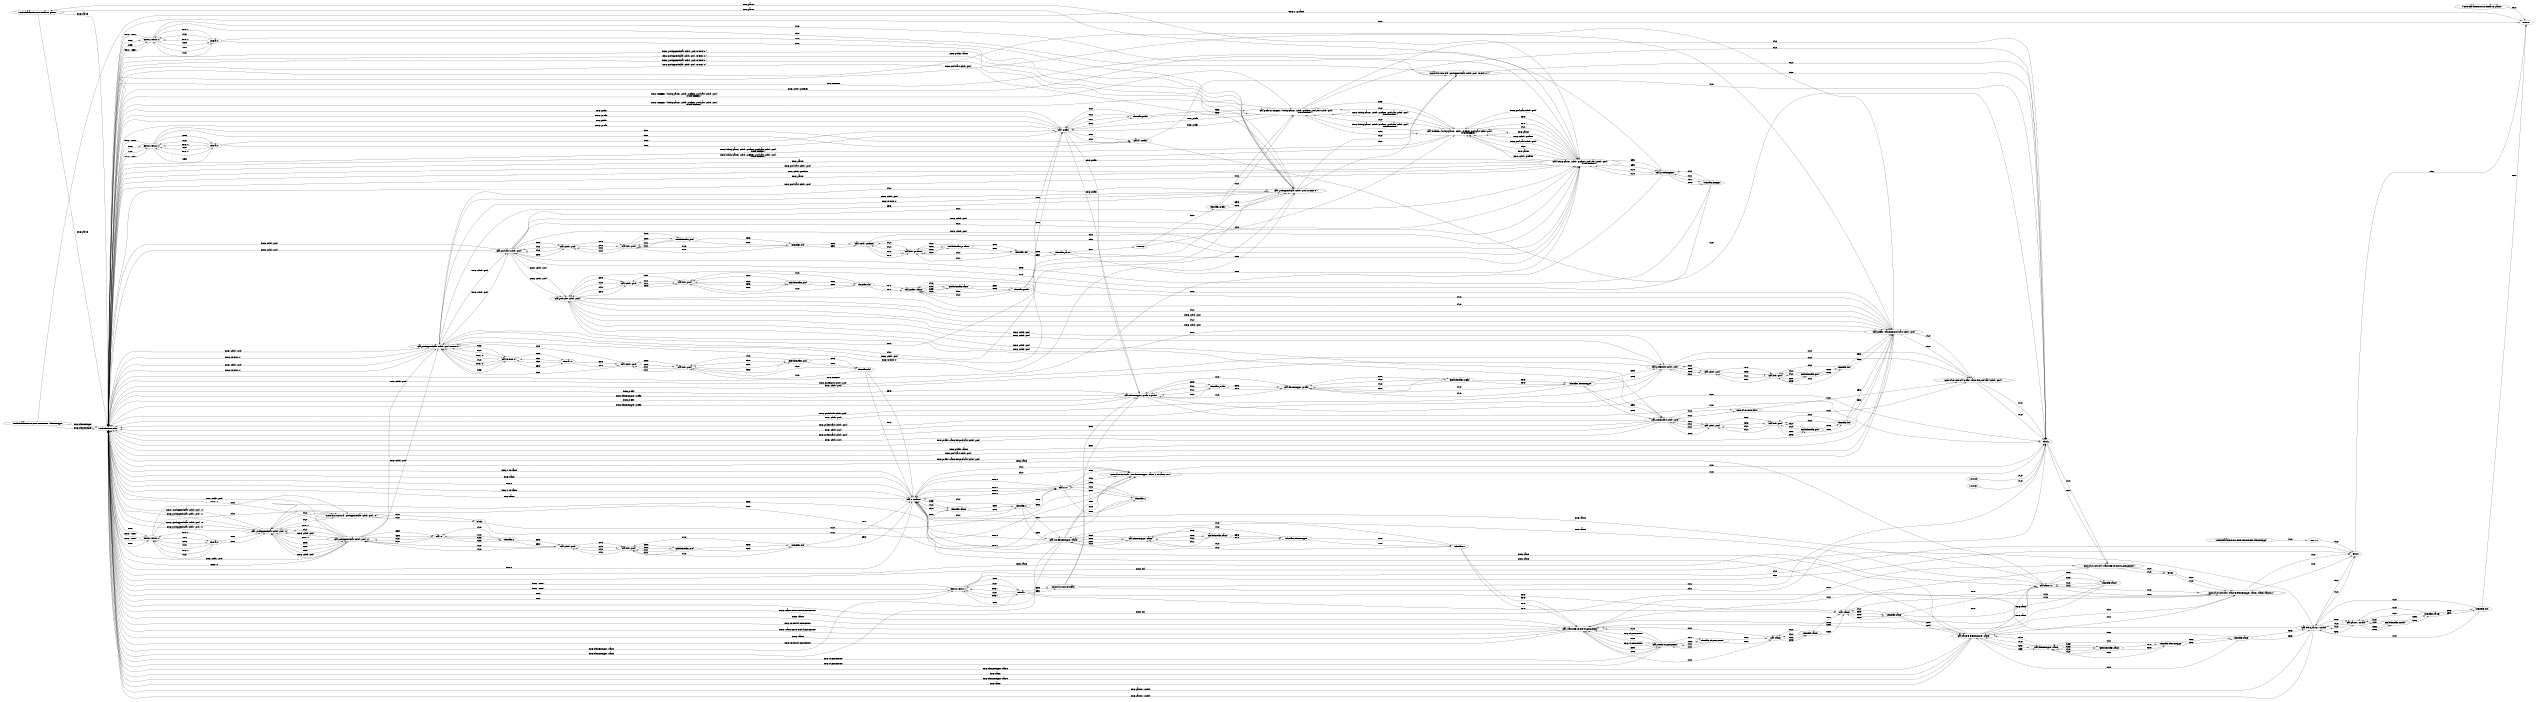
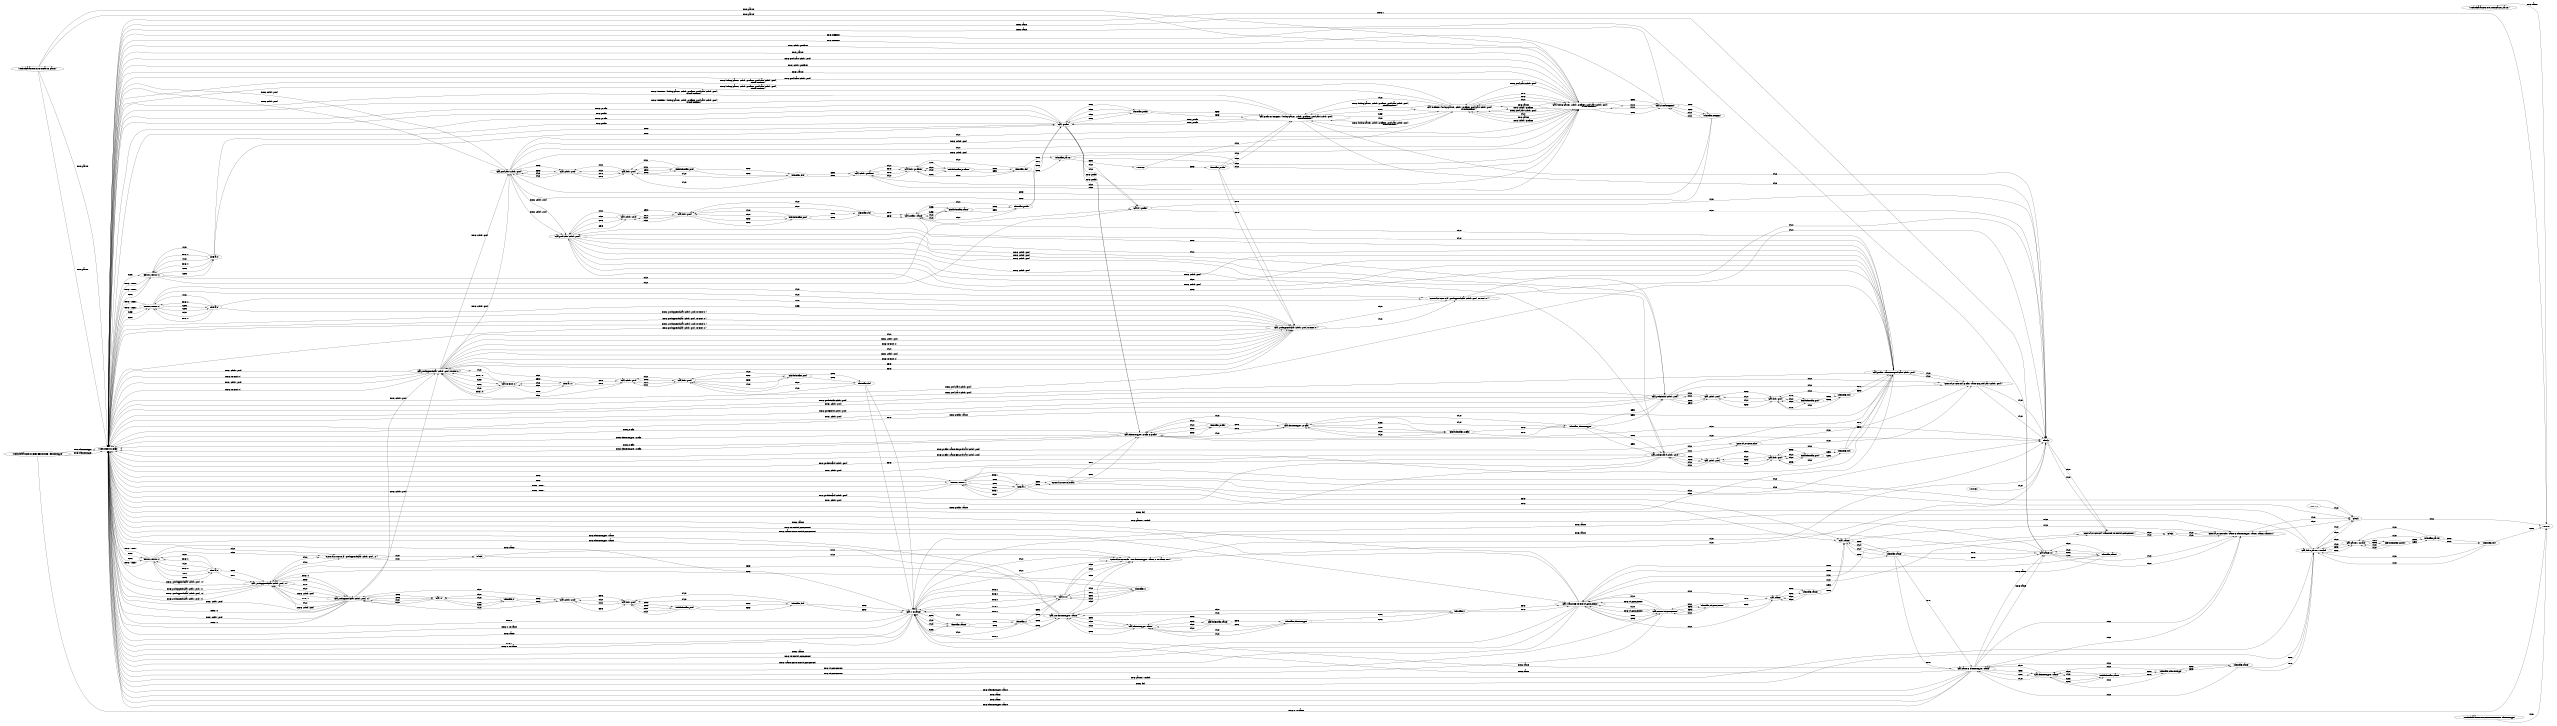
edge "(MethodParameterOut,XML_Parser parser)" -> "1000101": label "AST: " -> "DDG: name"
edge "(MethodReturn,RET)" -> "1000101": label "AST: " -> "DDG: 1"
node "1000129": removed
edge "(MethodParameterOut,ELEMENT_TYPE *elementType)" -> "1000110": now "(MethodParameterOut,ELEMENT_TYPE *elementType)" -> "1000101"
